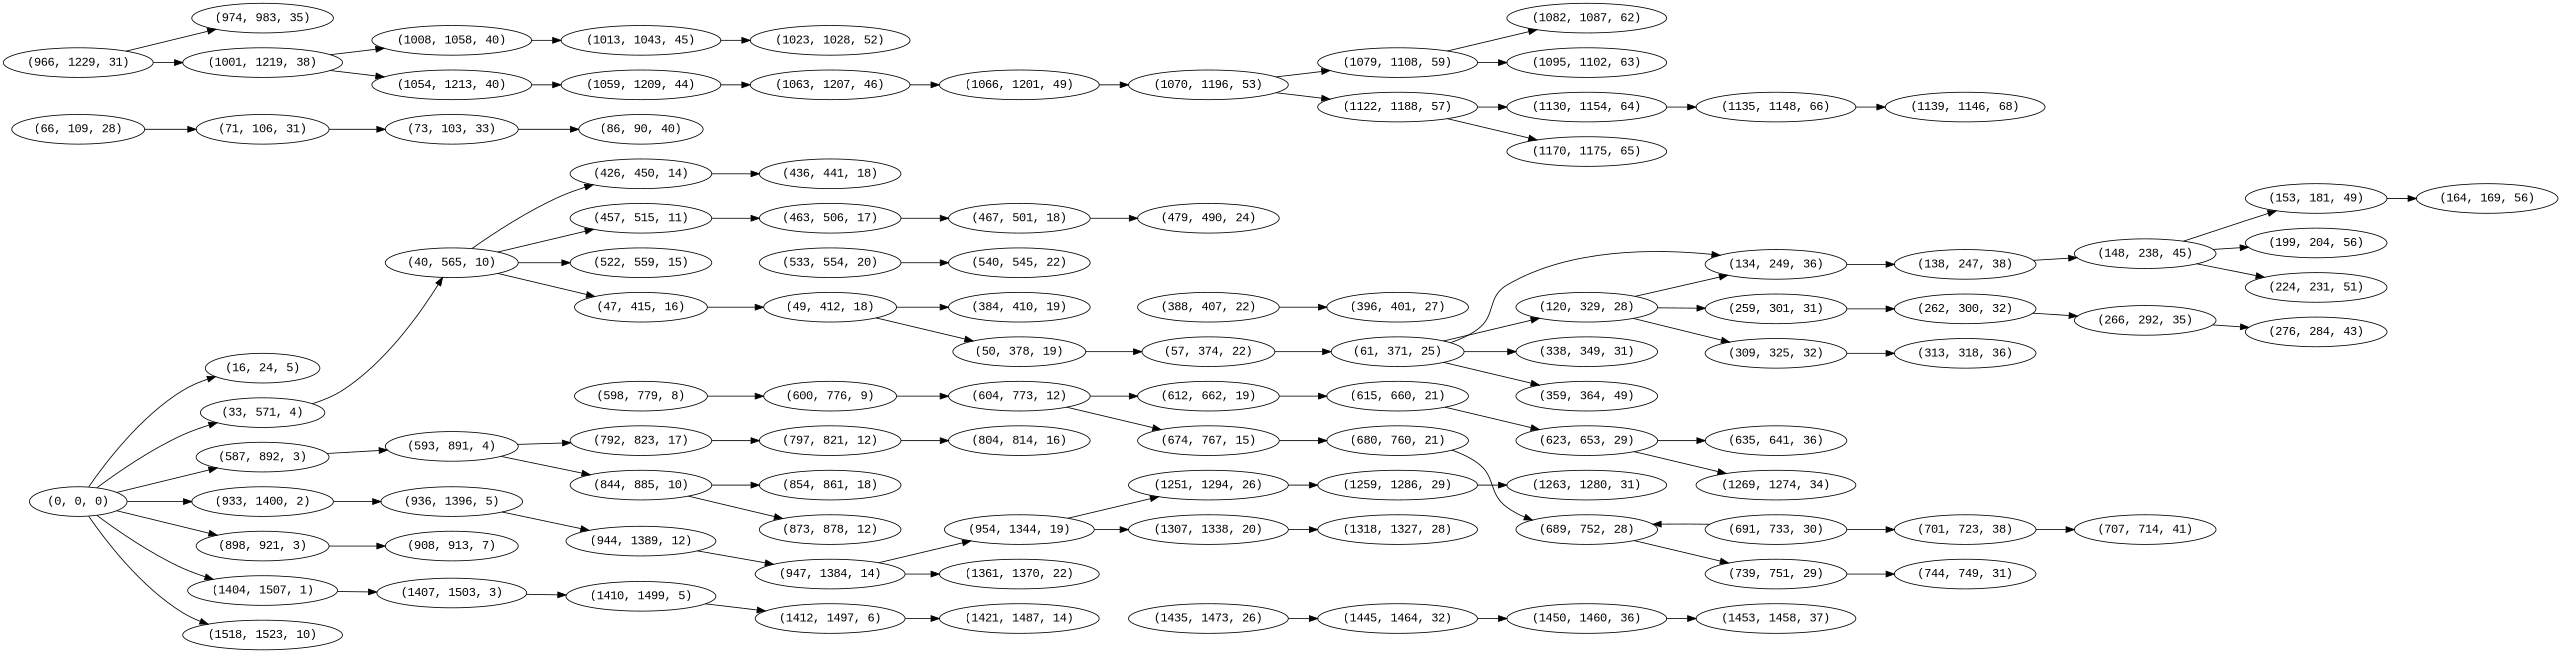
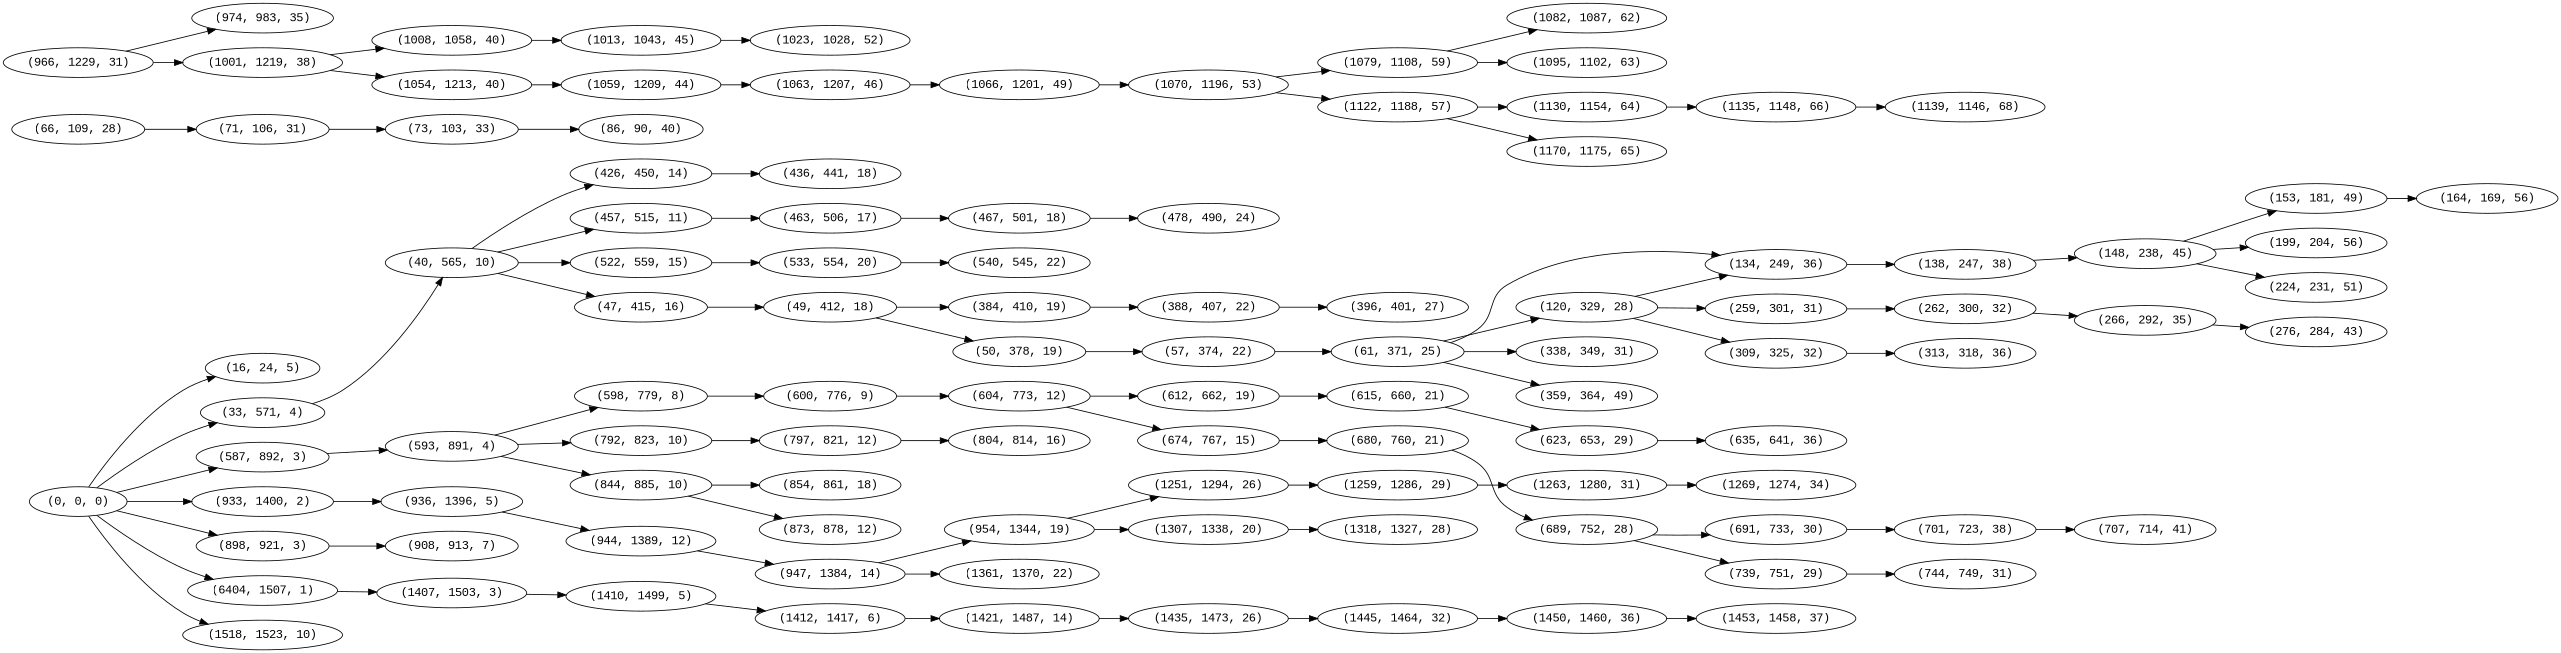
node "(479, 490, 24)": label "(479, 490, 24)" -> "(478, 490, 24)"
edge "(522, 559, 15)" -> "(533, 554, 20)": added
edge "(384, 410, 19)" -> "(388, 407, 22)": added
edge "(593, 891, 4)" -> "(598, 779, 8)": added
node "(792, 823, 17)": label "(792, 823, 17)" -> "(792, 823, 10)"
edge "(623, 653, 29)" -> "(1269, 1274, 34)": now "(1263, 1280, 31)" -> "(1269, 1274, 34)"
edge "(691, 733, 30)" -> "(689, 752, 28)": reversed
node "(1404, 1507, 1)": label "(1404, 1507, 1)" -> "(6404, 1507, 1)"
node "(1412, 1497, 6)": label "(1412, 1497, 6)" -> "(1412, 1417, 6)"
edge "(1421, 1487, 14)" -> "(1435, 1473, 26)": added
